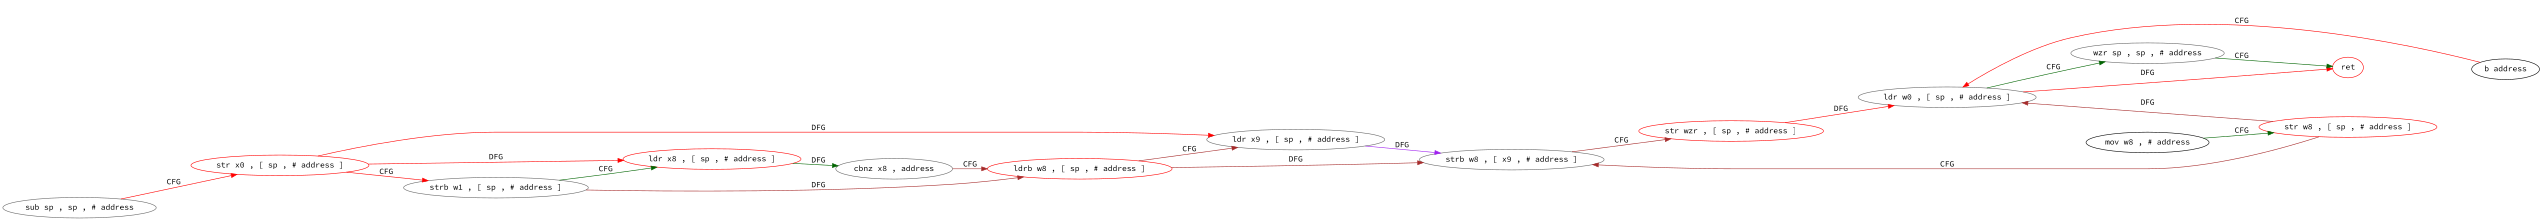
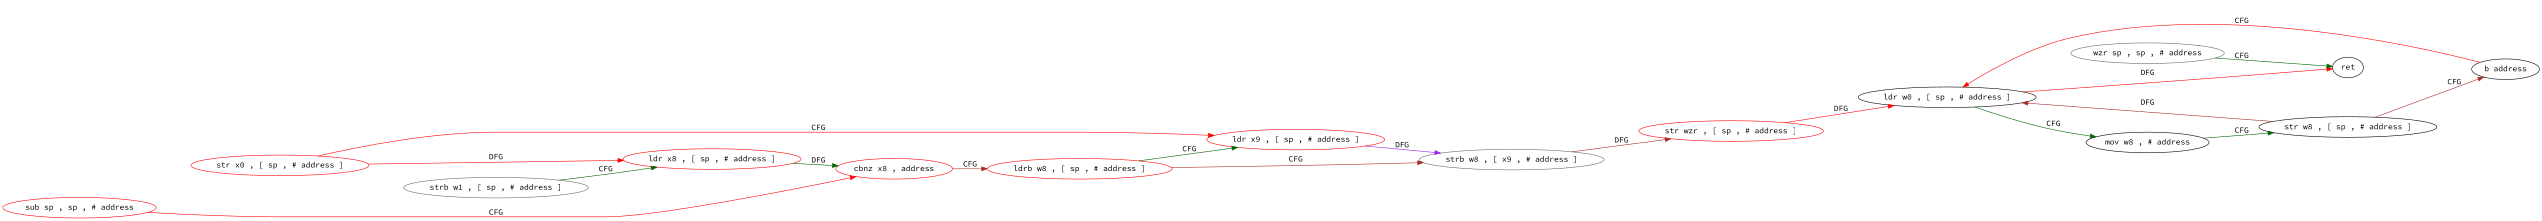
node "ret": color red -> black
edge "ldr w0 , [ sp , # address ]" -> "wzr sp , sp , # address": now "ldr w0 , [ sp , # address ]" -> "mov w8 , # address"
node "ldr w0 , [ sp , # address ]": color gray40 -> black
node "str w8 , [ sp , # address ]": color red -> black
edge "str x0 , [ sp , # address ]" -> "ldr x9 , [ sp , # address ]": label "DFG" -> "CFG"
node "ldr x9 , [ sp , # address ]": color gray40 -> red
edge "strb w8 , [ x9 , # address ]" -> "str wzr , [ sp , # address ]": label "CFG" -> "DFG"
edge "ldrb w8 , [ sp , # address ]" -> "ldr x9 , [ sp , # address ]": color brown -> darkgreen
edge "ldrb w8 , [ sp , # address ]" -> "strb w8 , [ x9 , # address ]": label "DFG" -> "CFG"
node "cbnz x8 , address": color gray40 -> red
edge "str w8 , [ sp , # address ]" -> "strb w8 , [ x9 , # address ]": now "str w8 , [ sp , # address ]" -> "b address"
edge "str x0 , [ sp , # address ]" -> "strb w1 , [ sp , # address ]": removed, label "CFG"
edge "sub sp , sp , # address" -> "str x0 , [ sp , # address ]": now "sub sp , sp , # address" -> "cbnz x8 , address"
edge "strb w1 , [ sp , # address ]" -> "ldrb w8 , [ sp , # address ]": removed, label "DFG"
node "sub sp , sp , # address": color gray40 -> red
